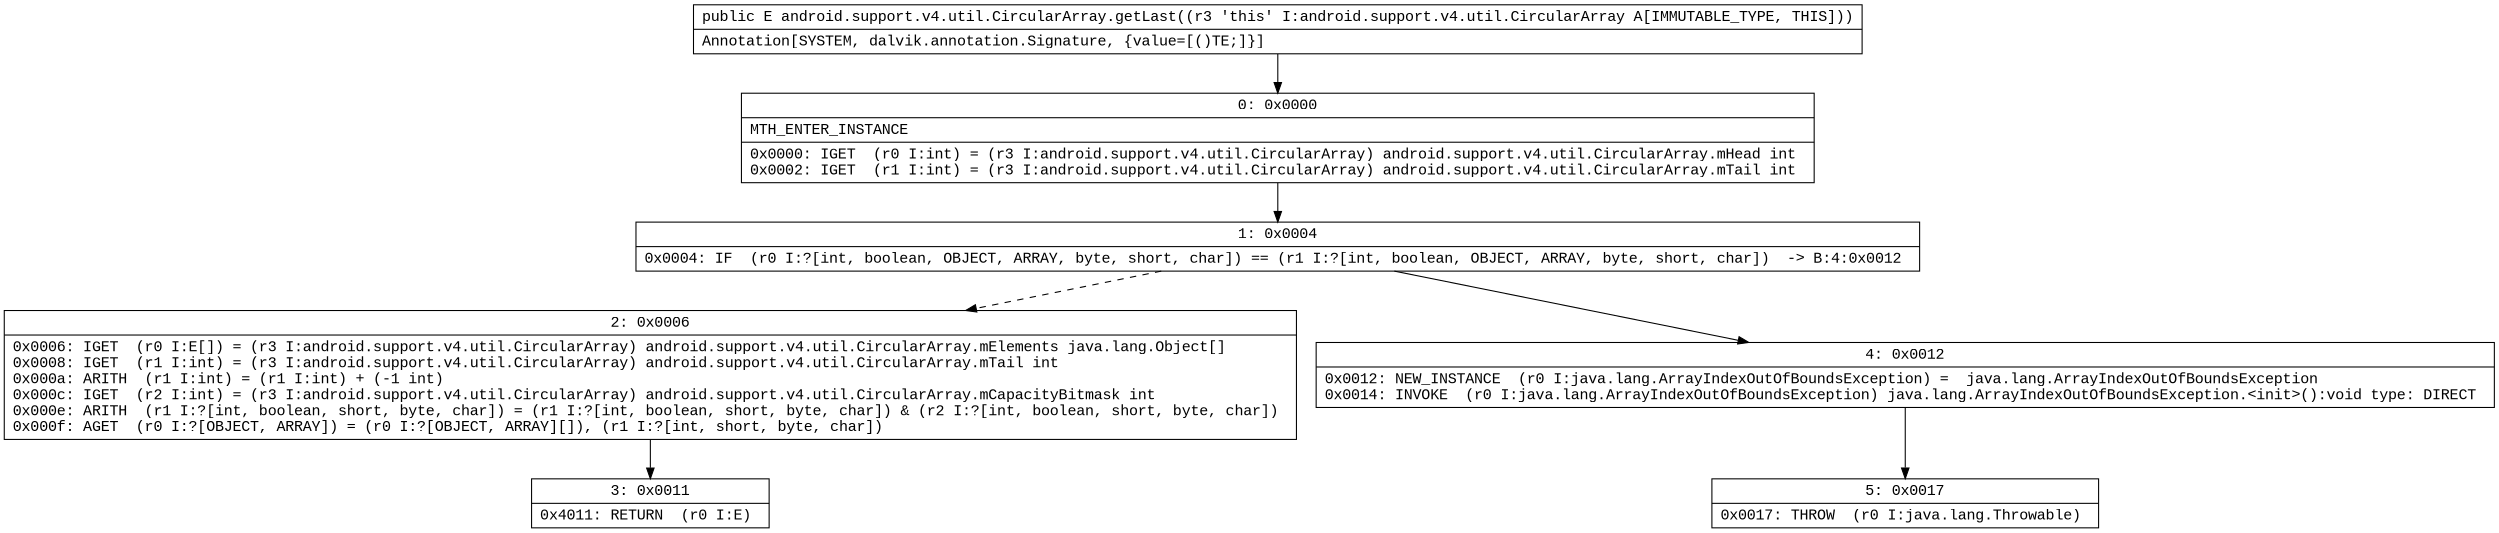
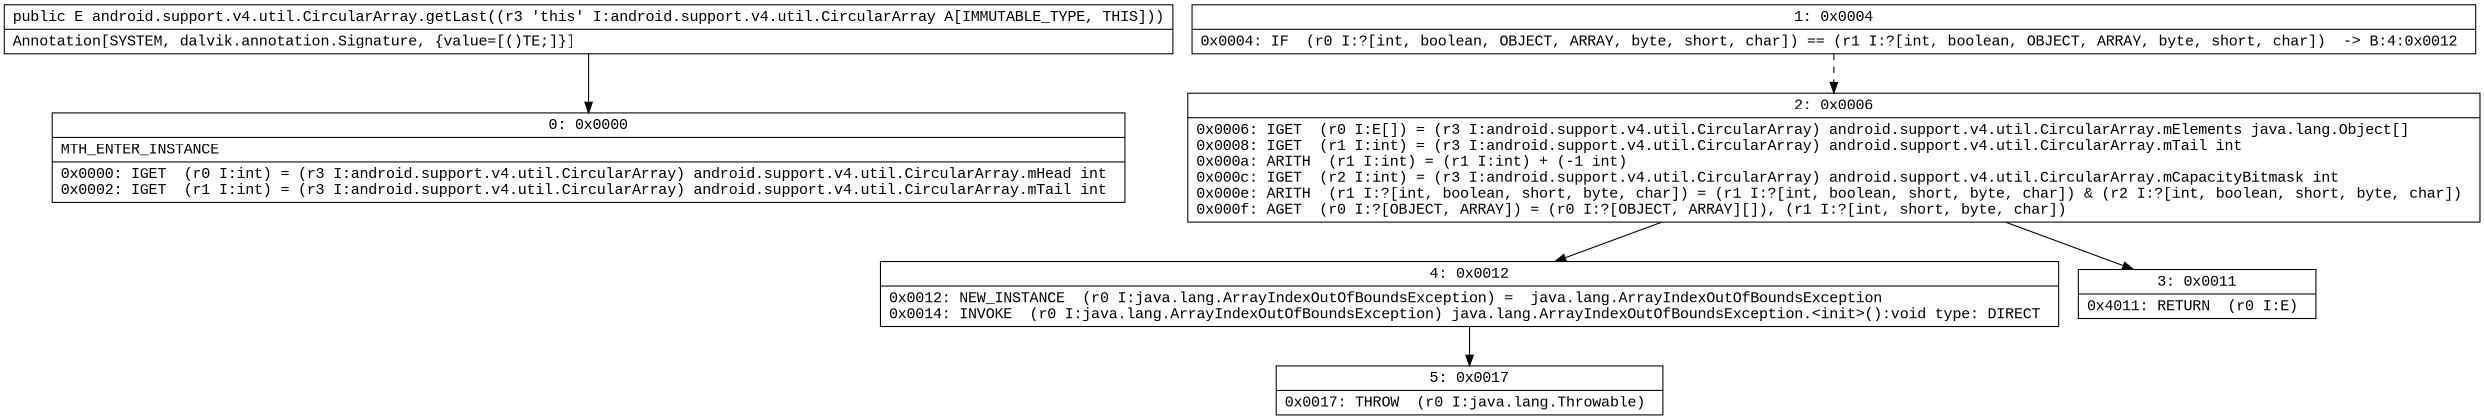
edge "0: 0x0000" -> "1: 0x0004": removed
edge "1: 0x0004" -> "4: 0x0012": now "2: 0x0006" -> "4: 0x0012"
